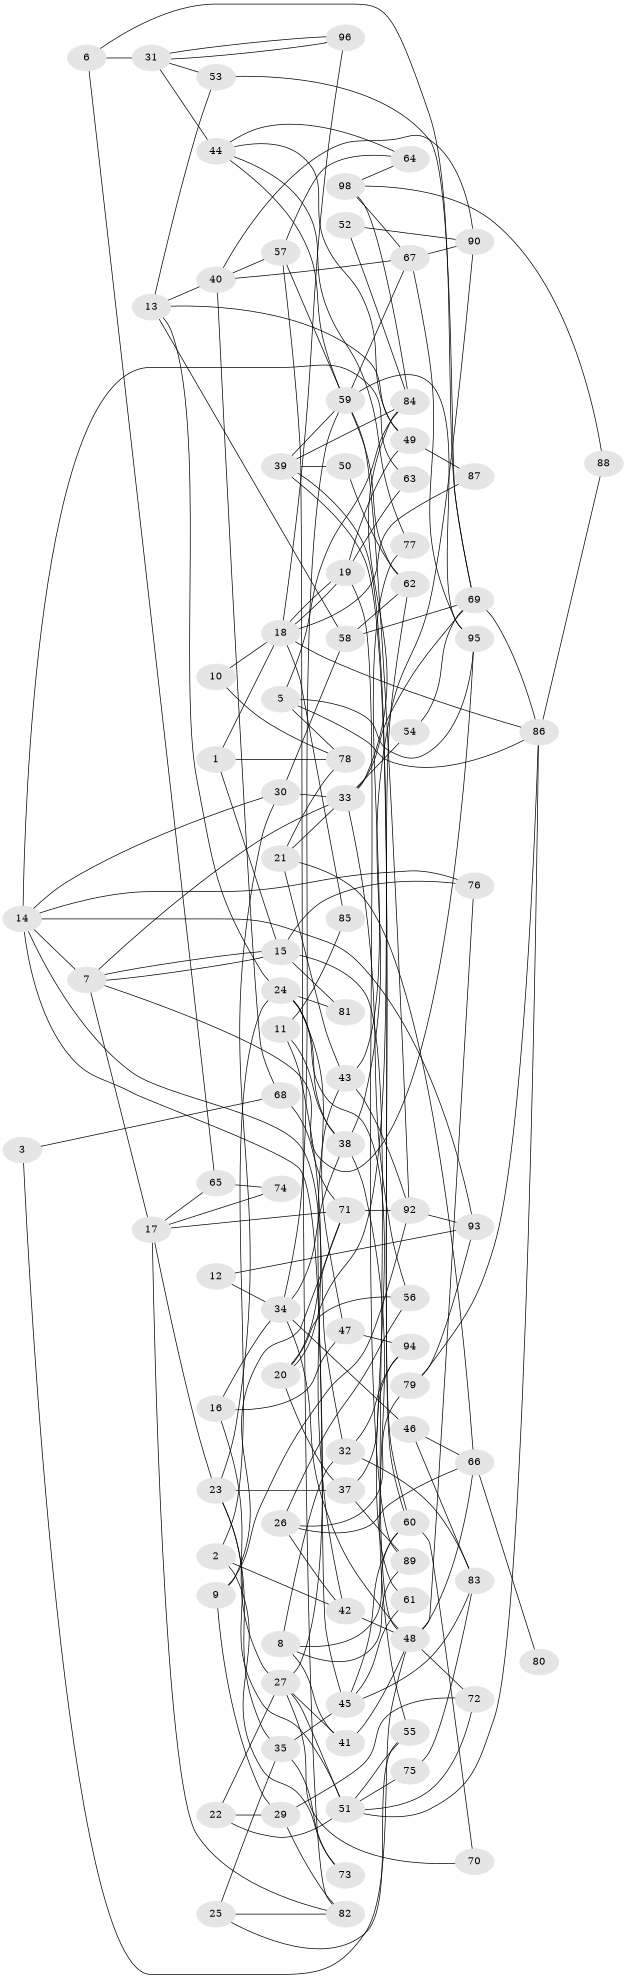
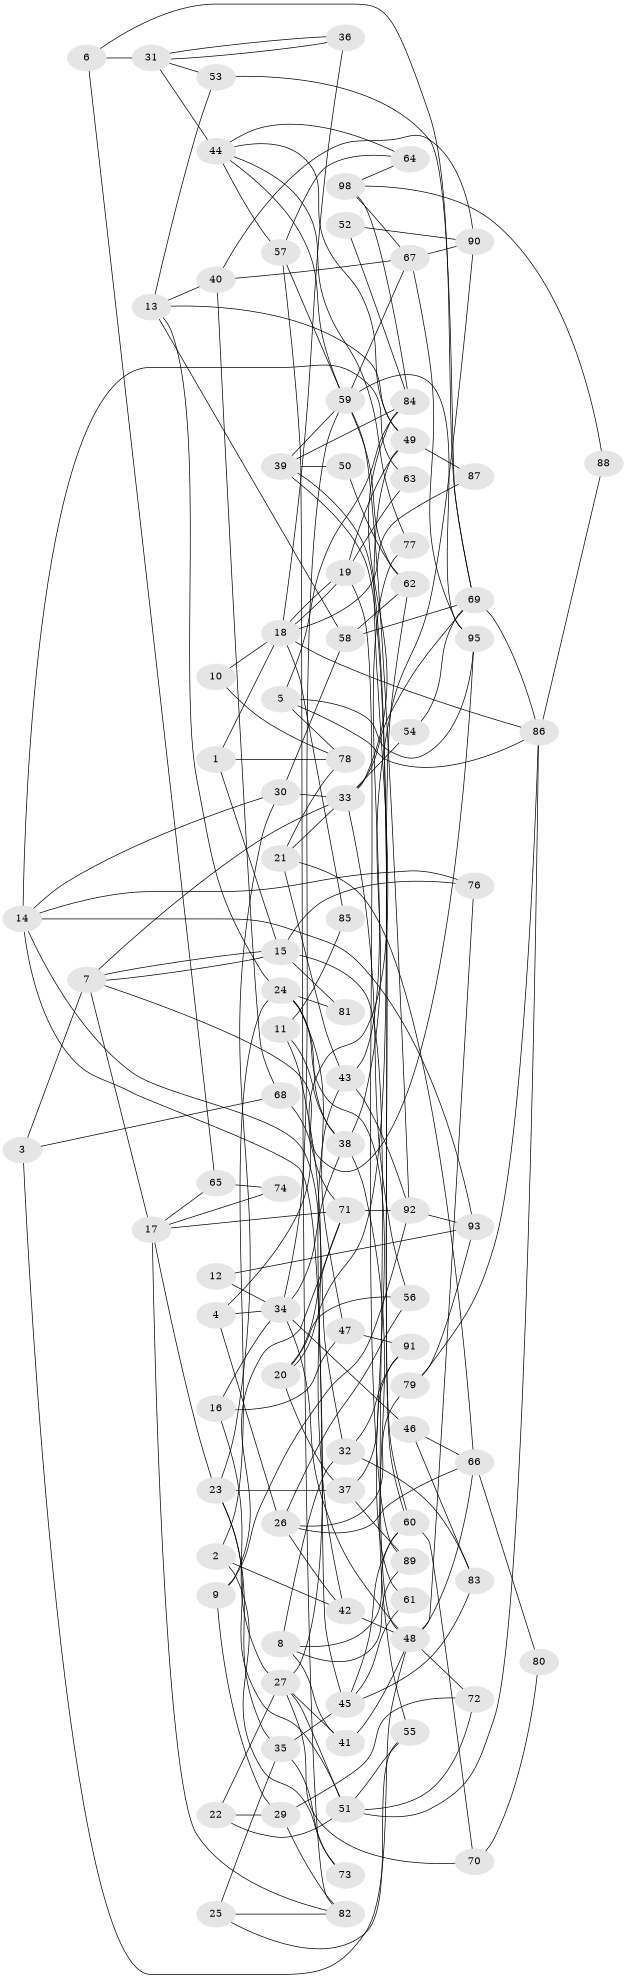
node "96": label "96" -> "36"
edge "57" -- "40": now "57" -- "44"
edge "14" -- "7": now "3" -- "7"
node "4": added
node "94": label "94" -> "91"
edge "80" -- "70": added
node "75": removed
